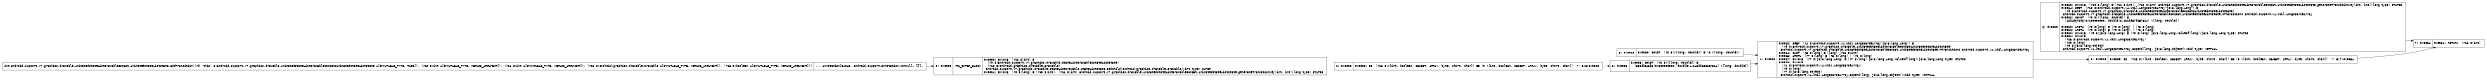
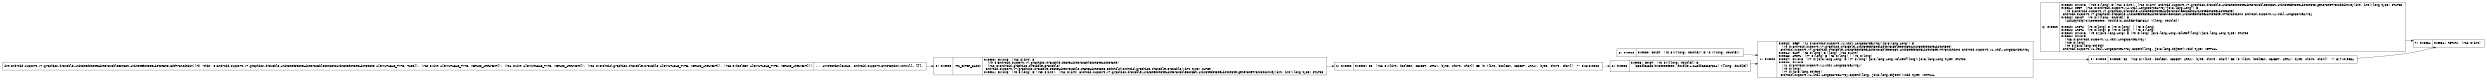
edge "0: 0x0000" -> "1: 0x0008": added
